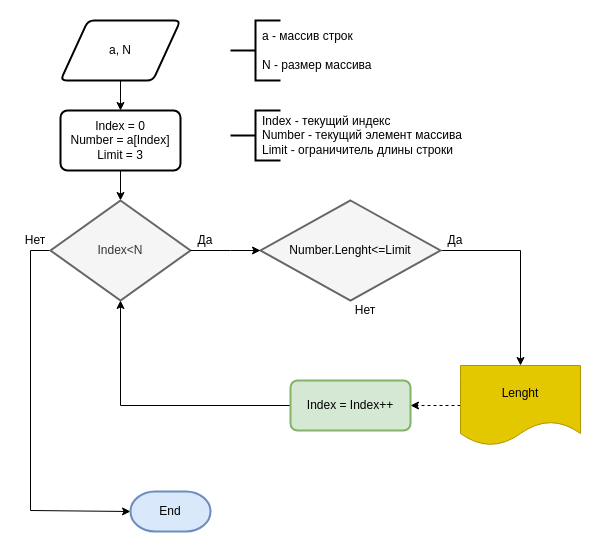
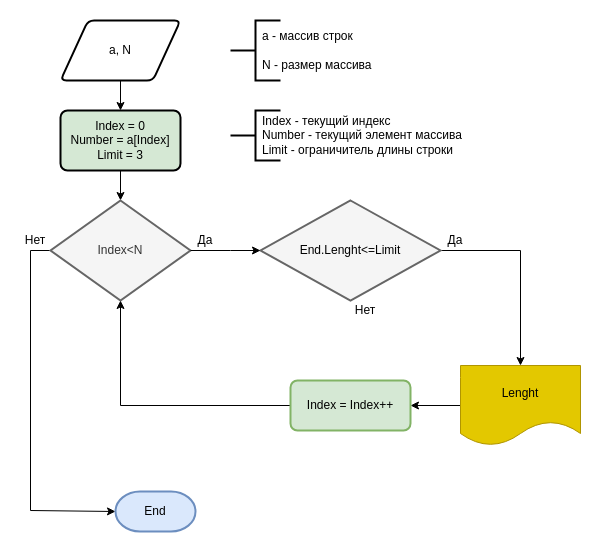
node "Index = 0 Number = a[Index] Limit = 3": fillcolor #ffffff -> #d5e8d4
node "Number.Lenght<=Limit": label "Number.Lenght<=Limit" -> "End.Lenght<=Limit"
edge "Lenght" -> "Index = Index++": style dashed -> solid
node "End": moved (171, 512) -> (156, 512)
